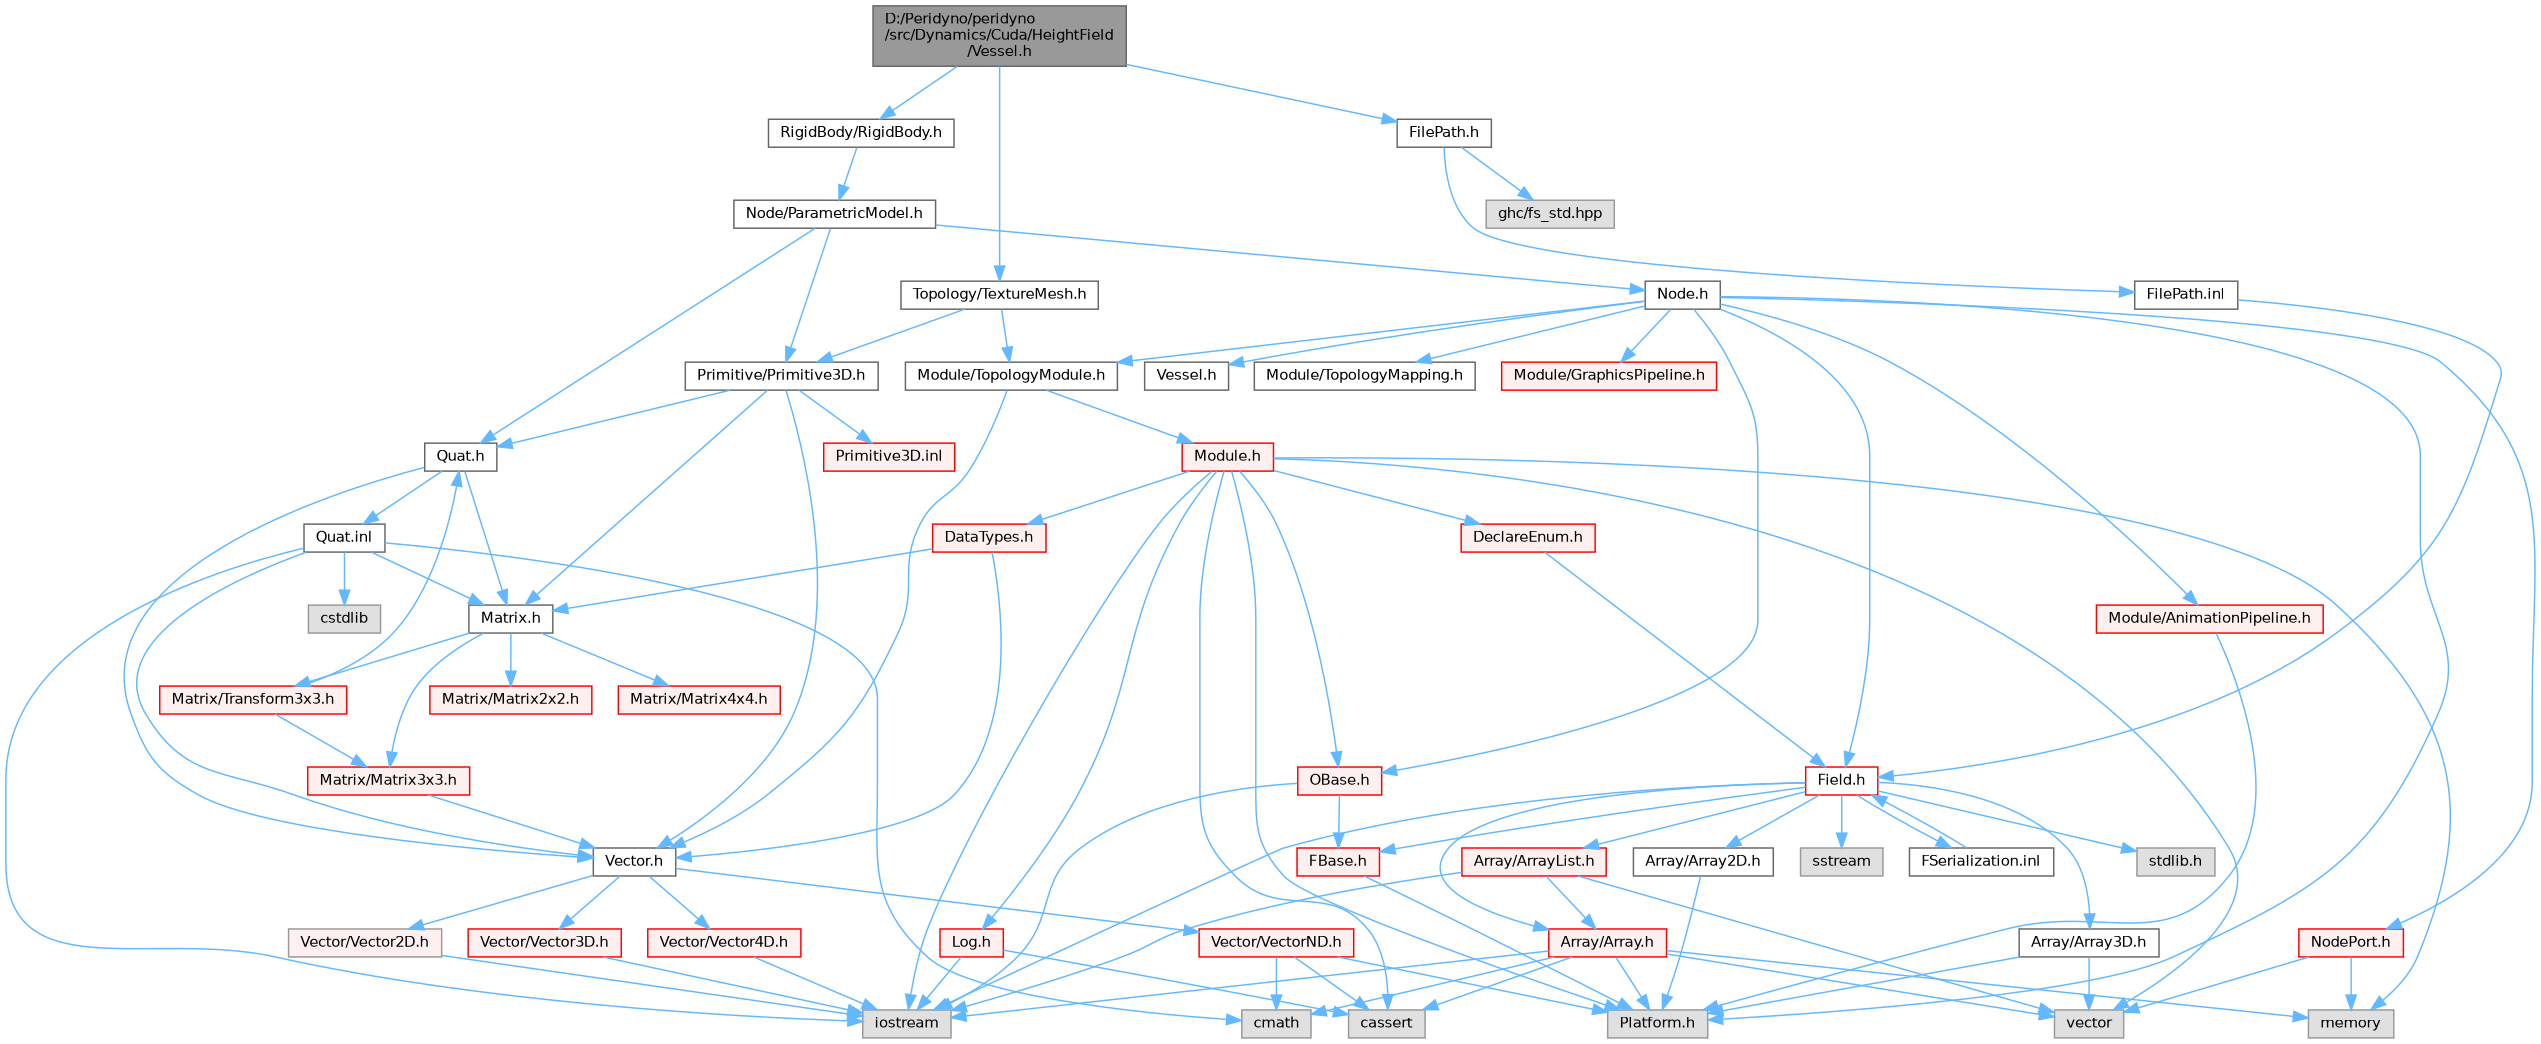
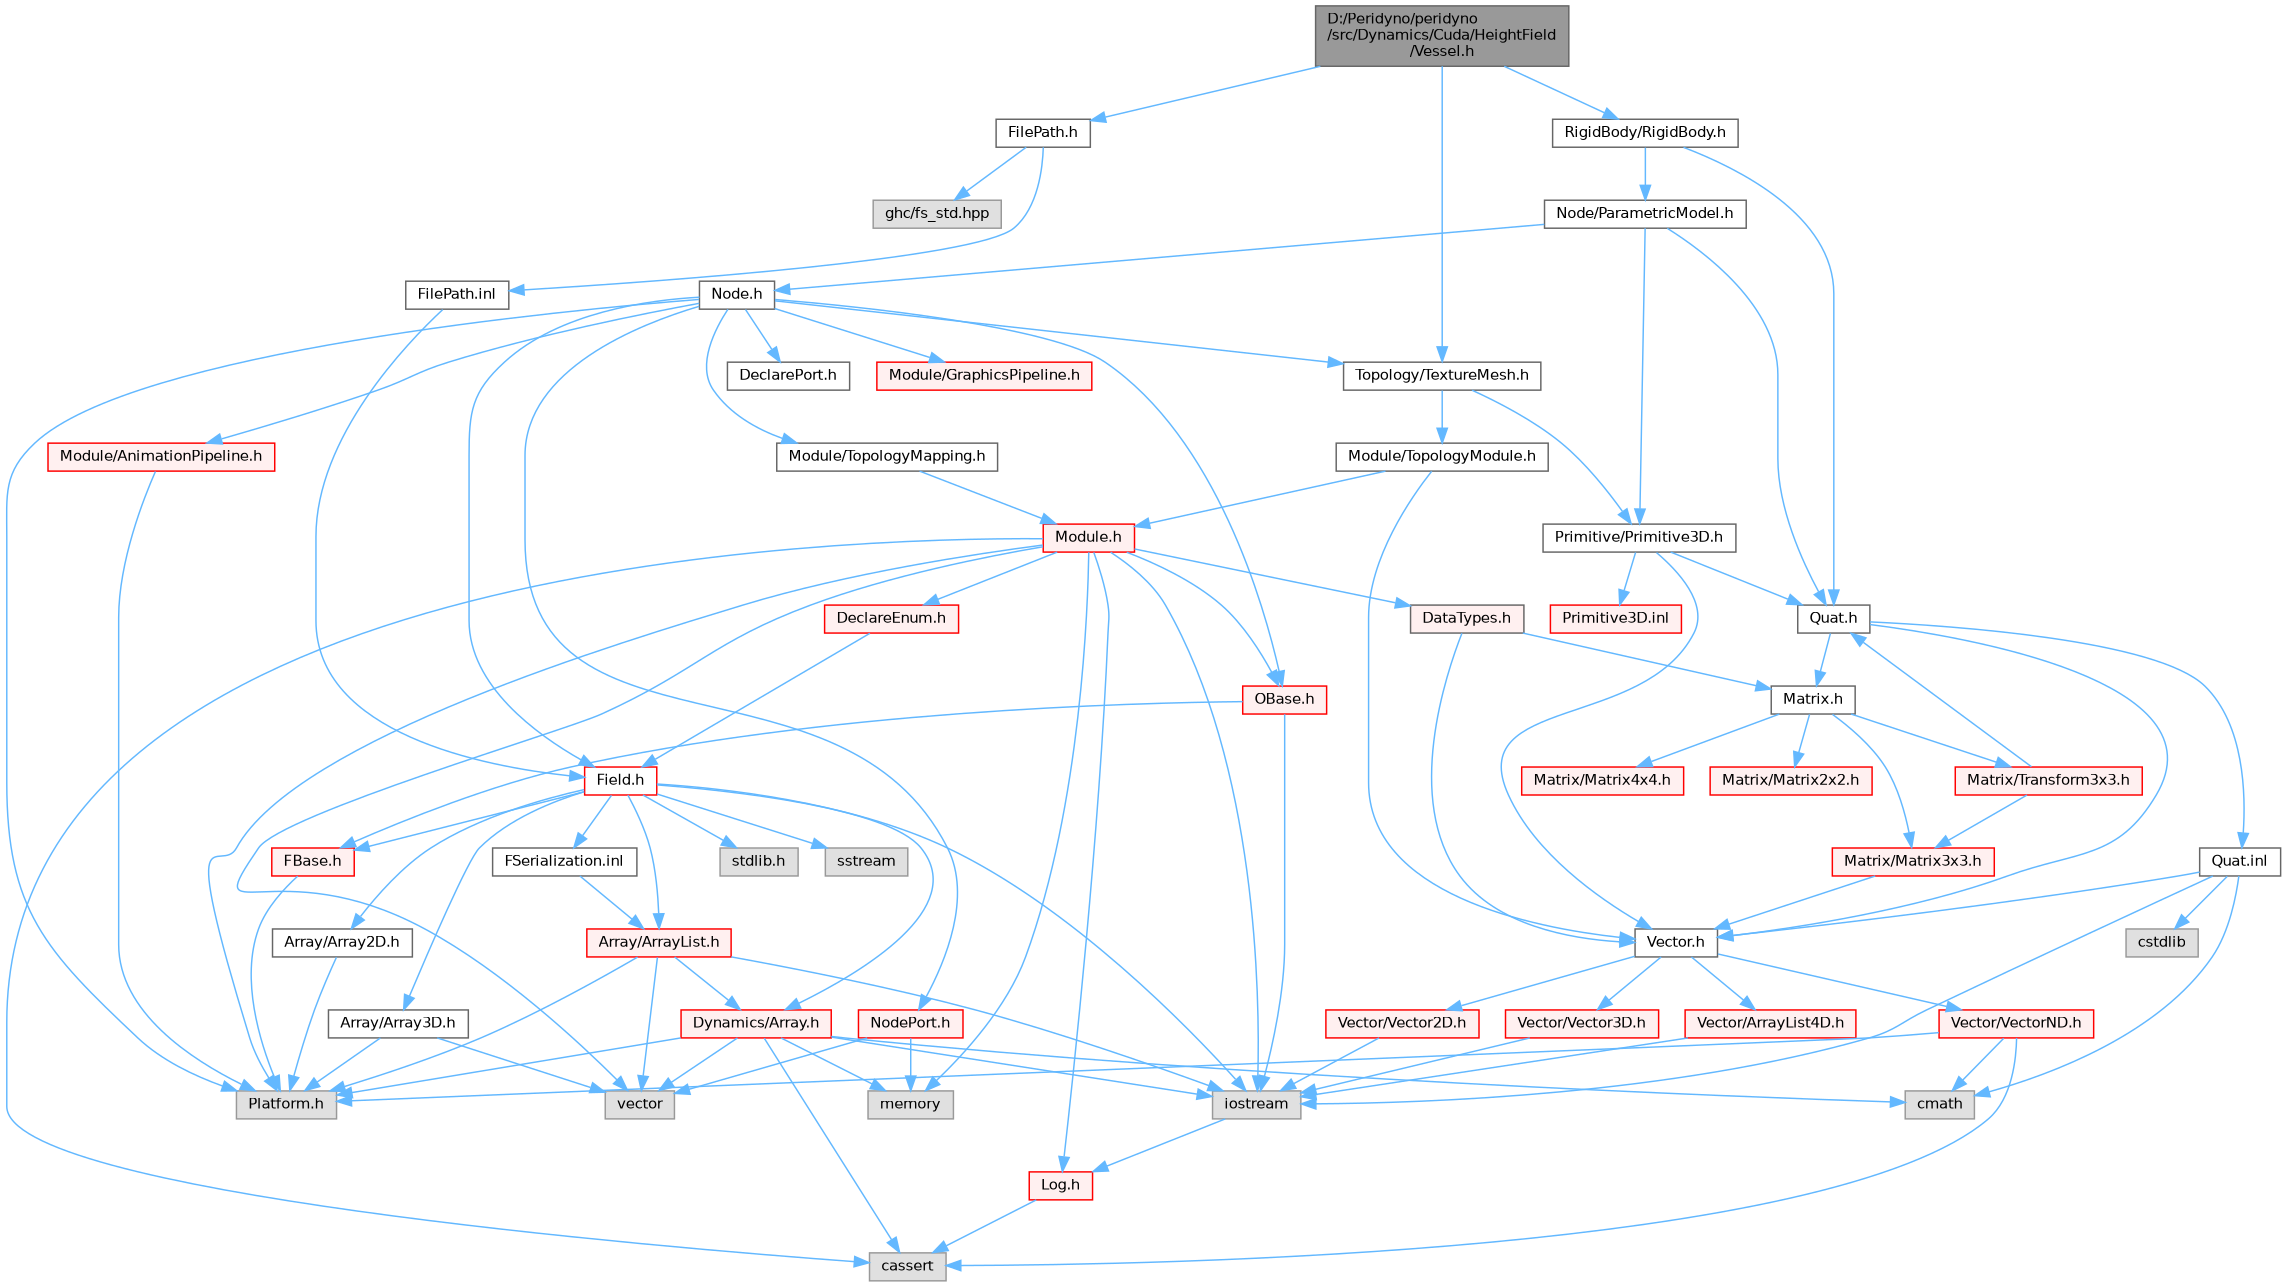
edge "RigidBody/RigidBody.h" -> "Quat.h": added
edge "Node.h" -> "Module/TopologyModule.h": now "Node.h" -> "Topology/TextureMesh.h"
node "Vessel.h": label "Vessel.h" -> "DeclarePort.h"
edge "Primitive/Primitive3D.h" -> "Matrix.h": removed
edge "Module/TopologyMapping.h" -> "Module.h": added
node "DataTypes.h": color red -> grey40
edge "Quat.inl" -> "Matrix.h": removed
edge "FSerialization.inl" -> "Field.h": now "FSerialization.inl" -> "Array/ArrayList.h"
node "Vector/Vector2D.h": color grey60 -> red
node "Vector/Vector4D.h": label "Vector/Vector4D.h" -> "Vector/ArrayList4D.h"
node "Array/Array.h": label "Array/Array.h" -> "Dynamics/Array.h"
edge "Log.h" -> "iostream": reversed
edge "Array/ArrayList.h" -> "Platform.h": added
